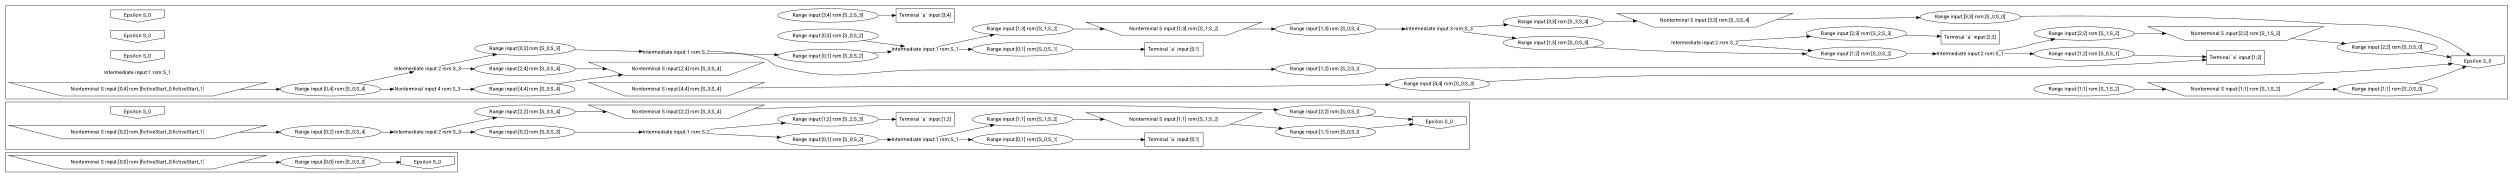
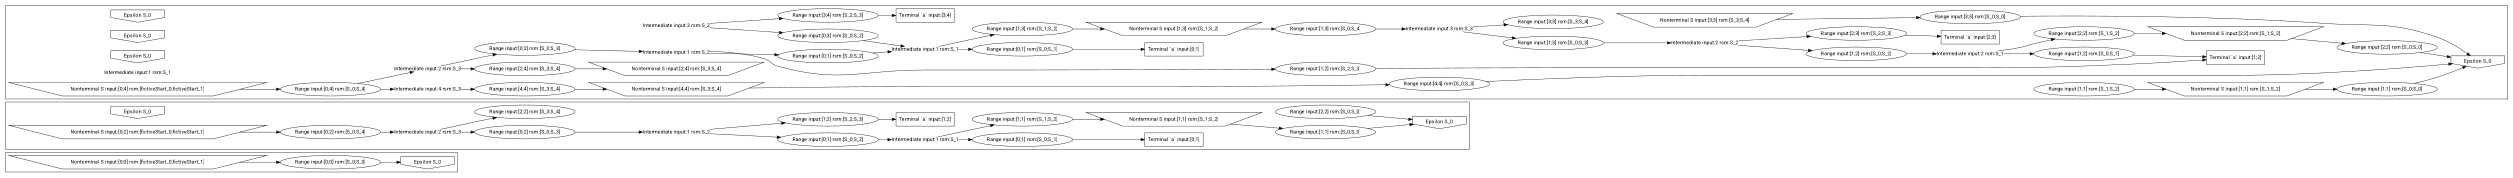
edge "Range input:[3;3] rsm:[S_3;S_4]" -> "Nonterminal S input:[3;3] rsm:[S_3;S_4]": removed
node "Intermediate input:3 rsm:S_2": added
edge "Range input:[1;3] rsm:[S_0;S_3]" -> "Range input:[1;2] rsm:[S_0;S_2]": now "Range input:[1;3] rsm:[S_0;S_3]" -> "Intermediate input:2 rsm:S_2"
edge "Range input:[4;4] rsm:[S_3;S_4]" -> "Nonterminal S input:[2;4] rsm:[S_3;S_4]": now "Range input:[4;4] rsm:[S_3;S_4]" -> "Nonterminal S input:[4;4] rsm:[S_3;S_4]"
node "Nonterminal input:4 rsm:S_3": label "Nonterminal input:4 rsm:S_3" -> "Intermediate input:4 rsm:S_3"
node "Nonterminal S input:[2;2] rsm:[S_3;S_4]": removed
